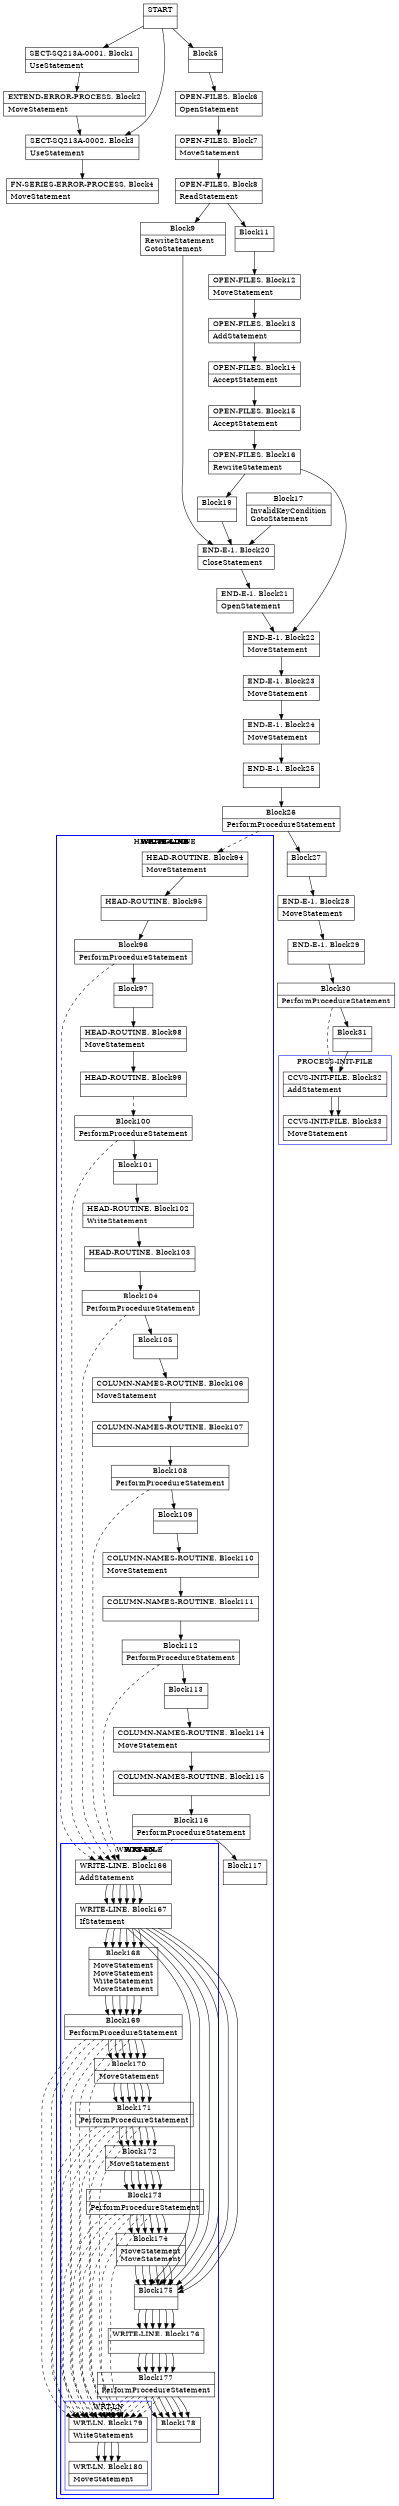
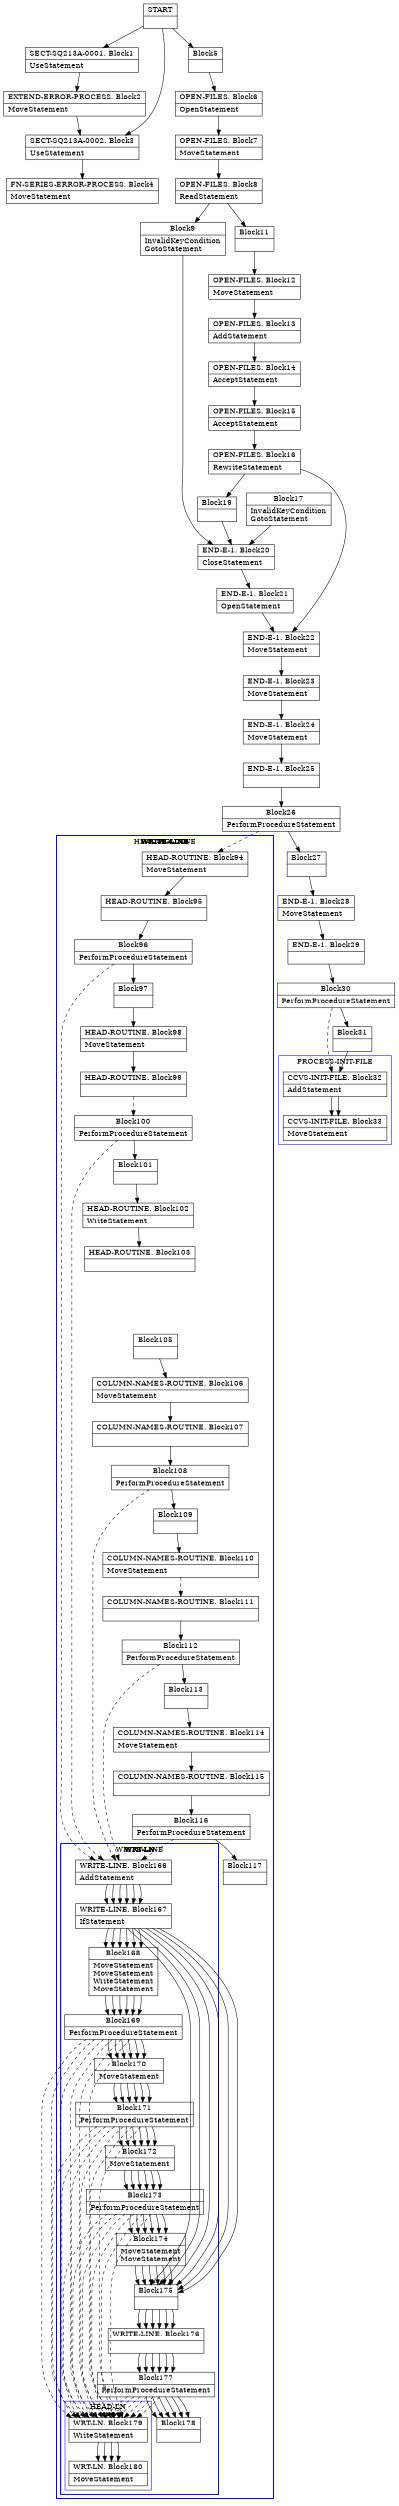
node "Block9": text "RewriteStatement" -> "InvalidKeyCondition"
node "Block104": removed
edge "COLUMN-NAMES-ROUTINE. Block110" -> "COLUMN-NAMES-ROUTINE. Block111": style solid -> dashed
cluster "WRITE-FILE": label "WRITE-FILE" -> "WRITE-LINE"
cluster "WRT-LN": label "WRT-LN" -> "HEAD-LN"
